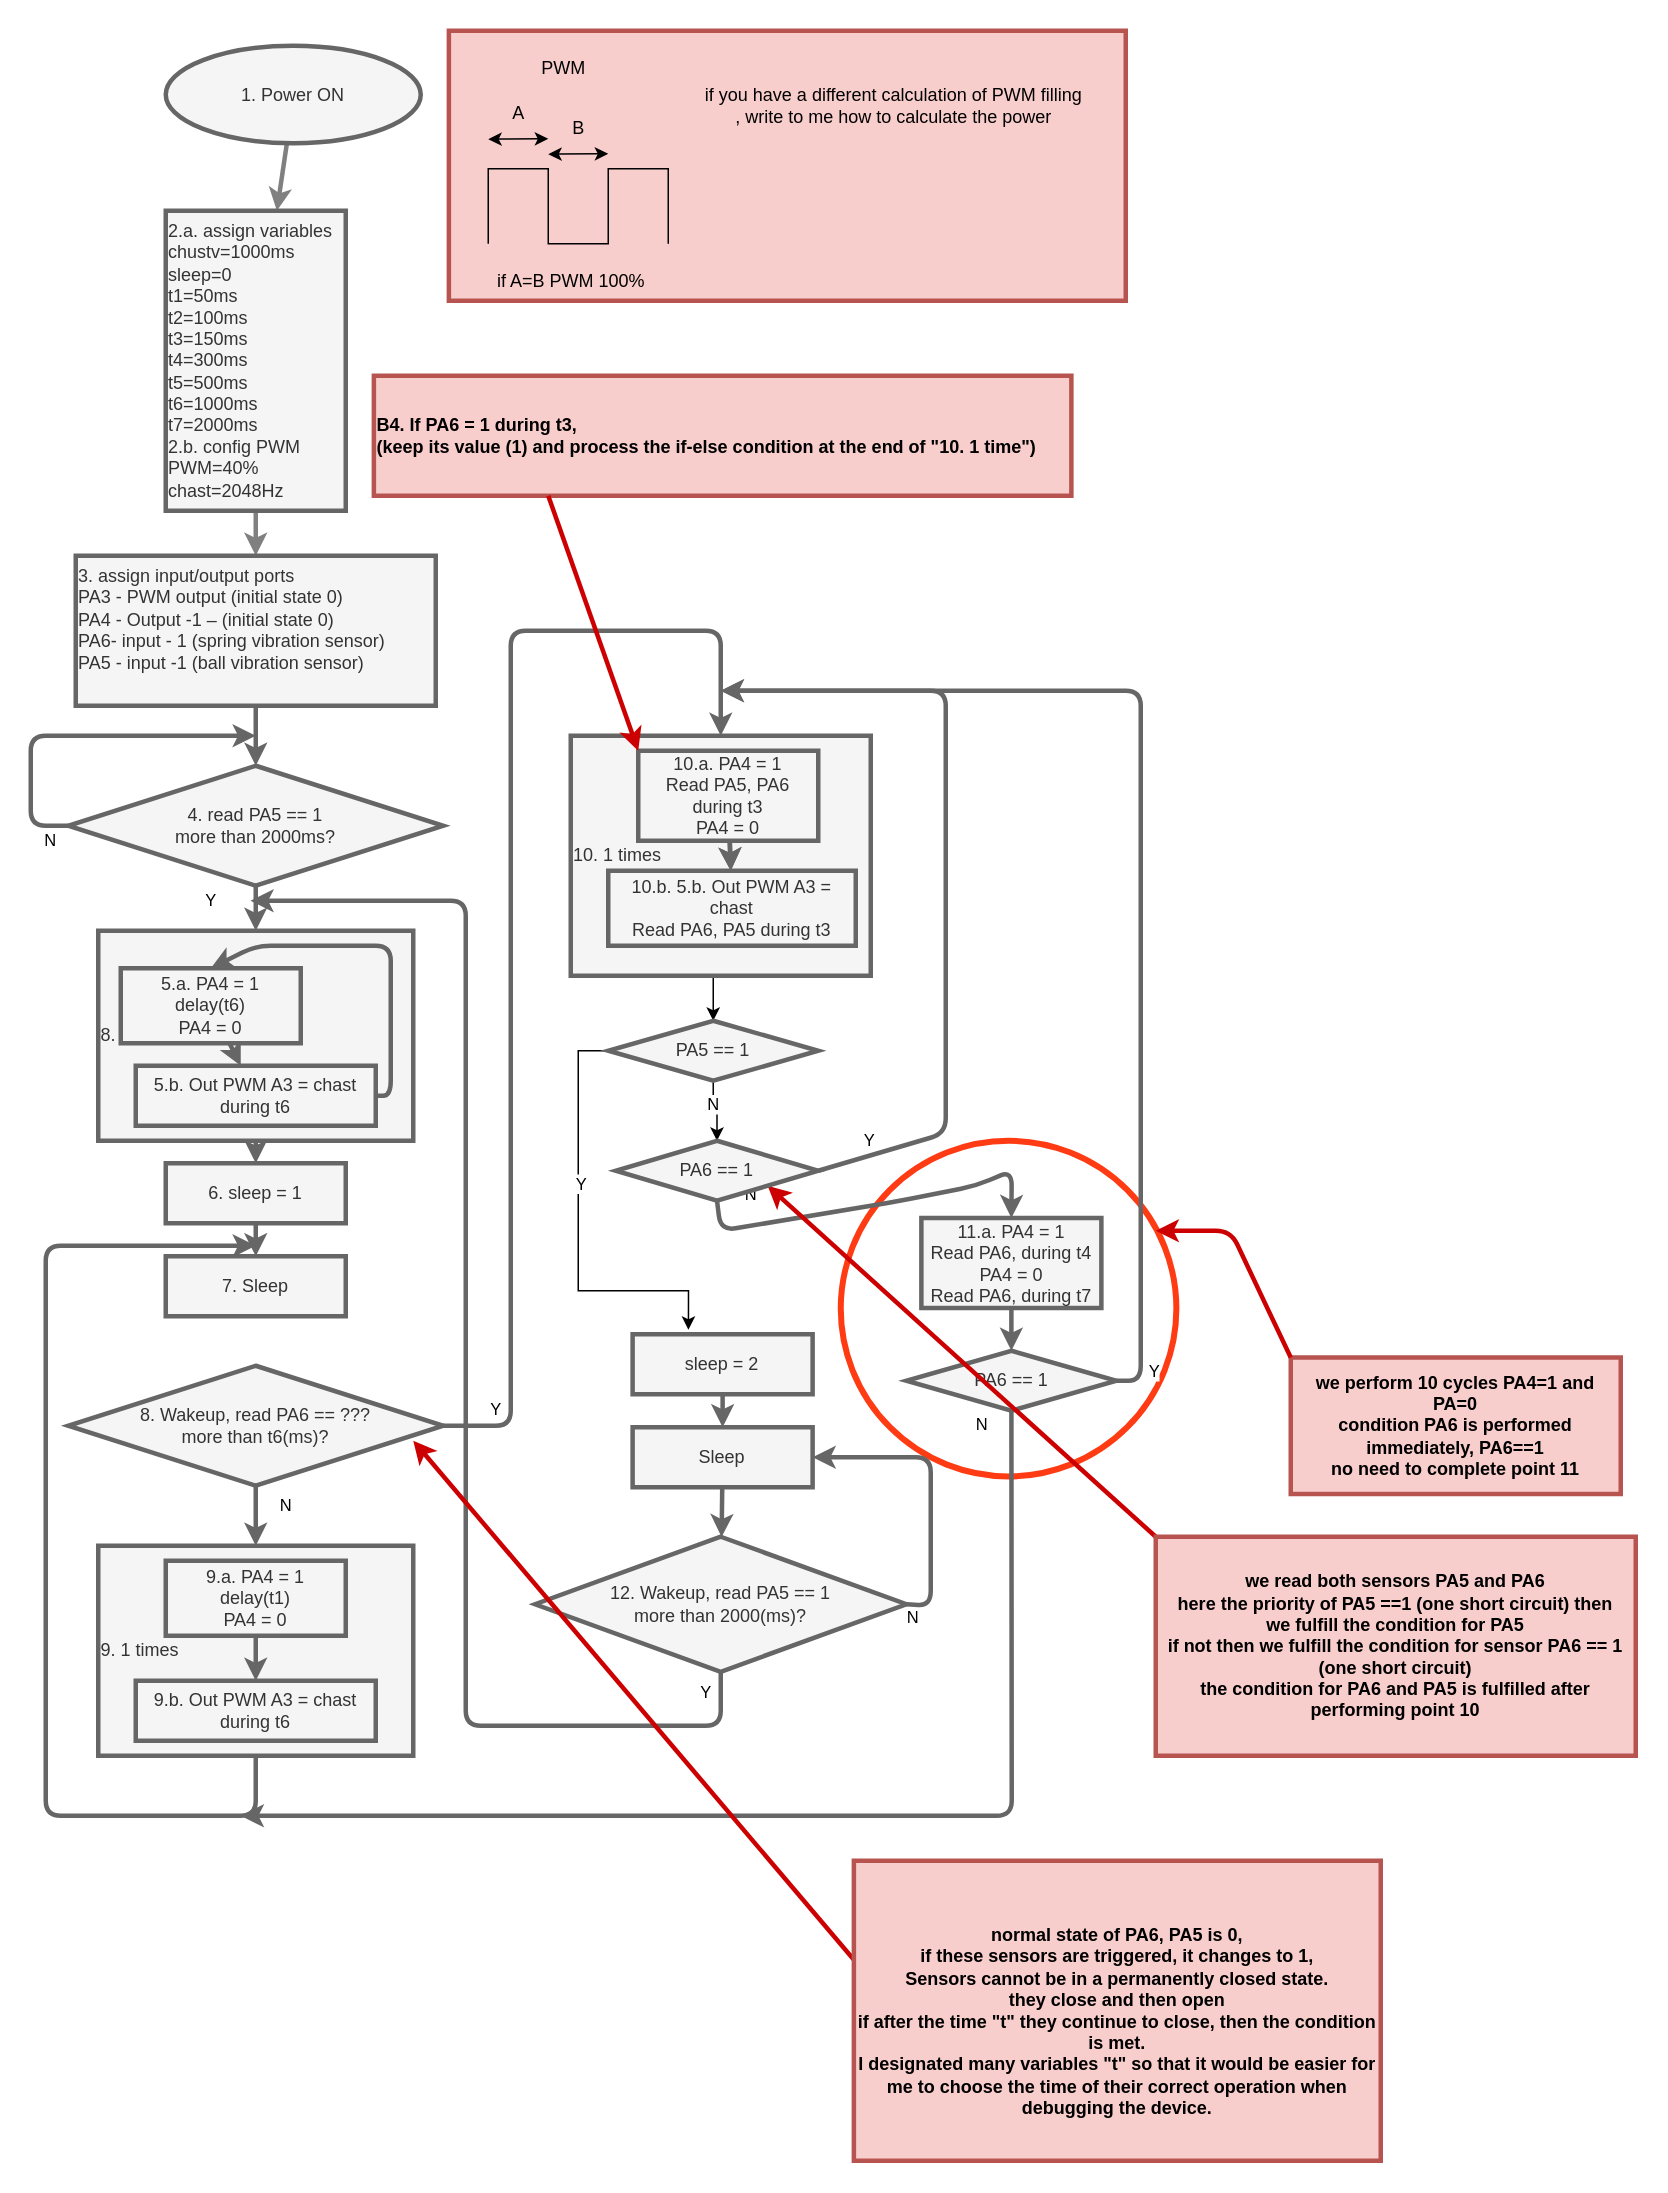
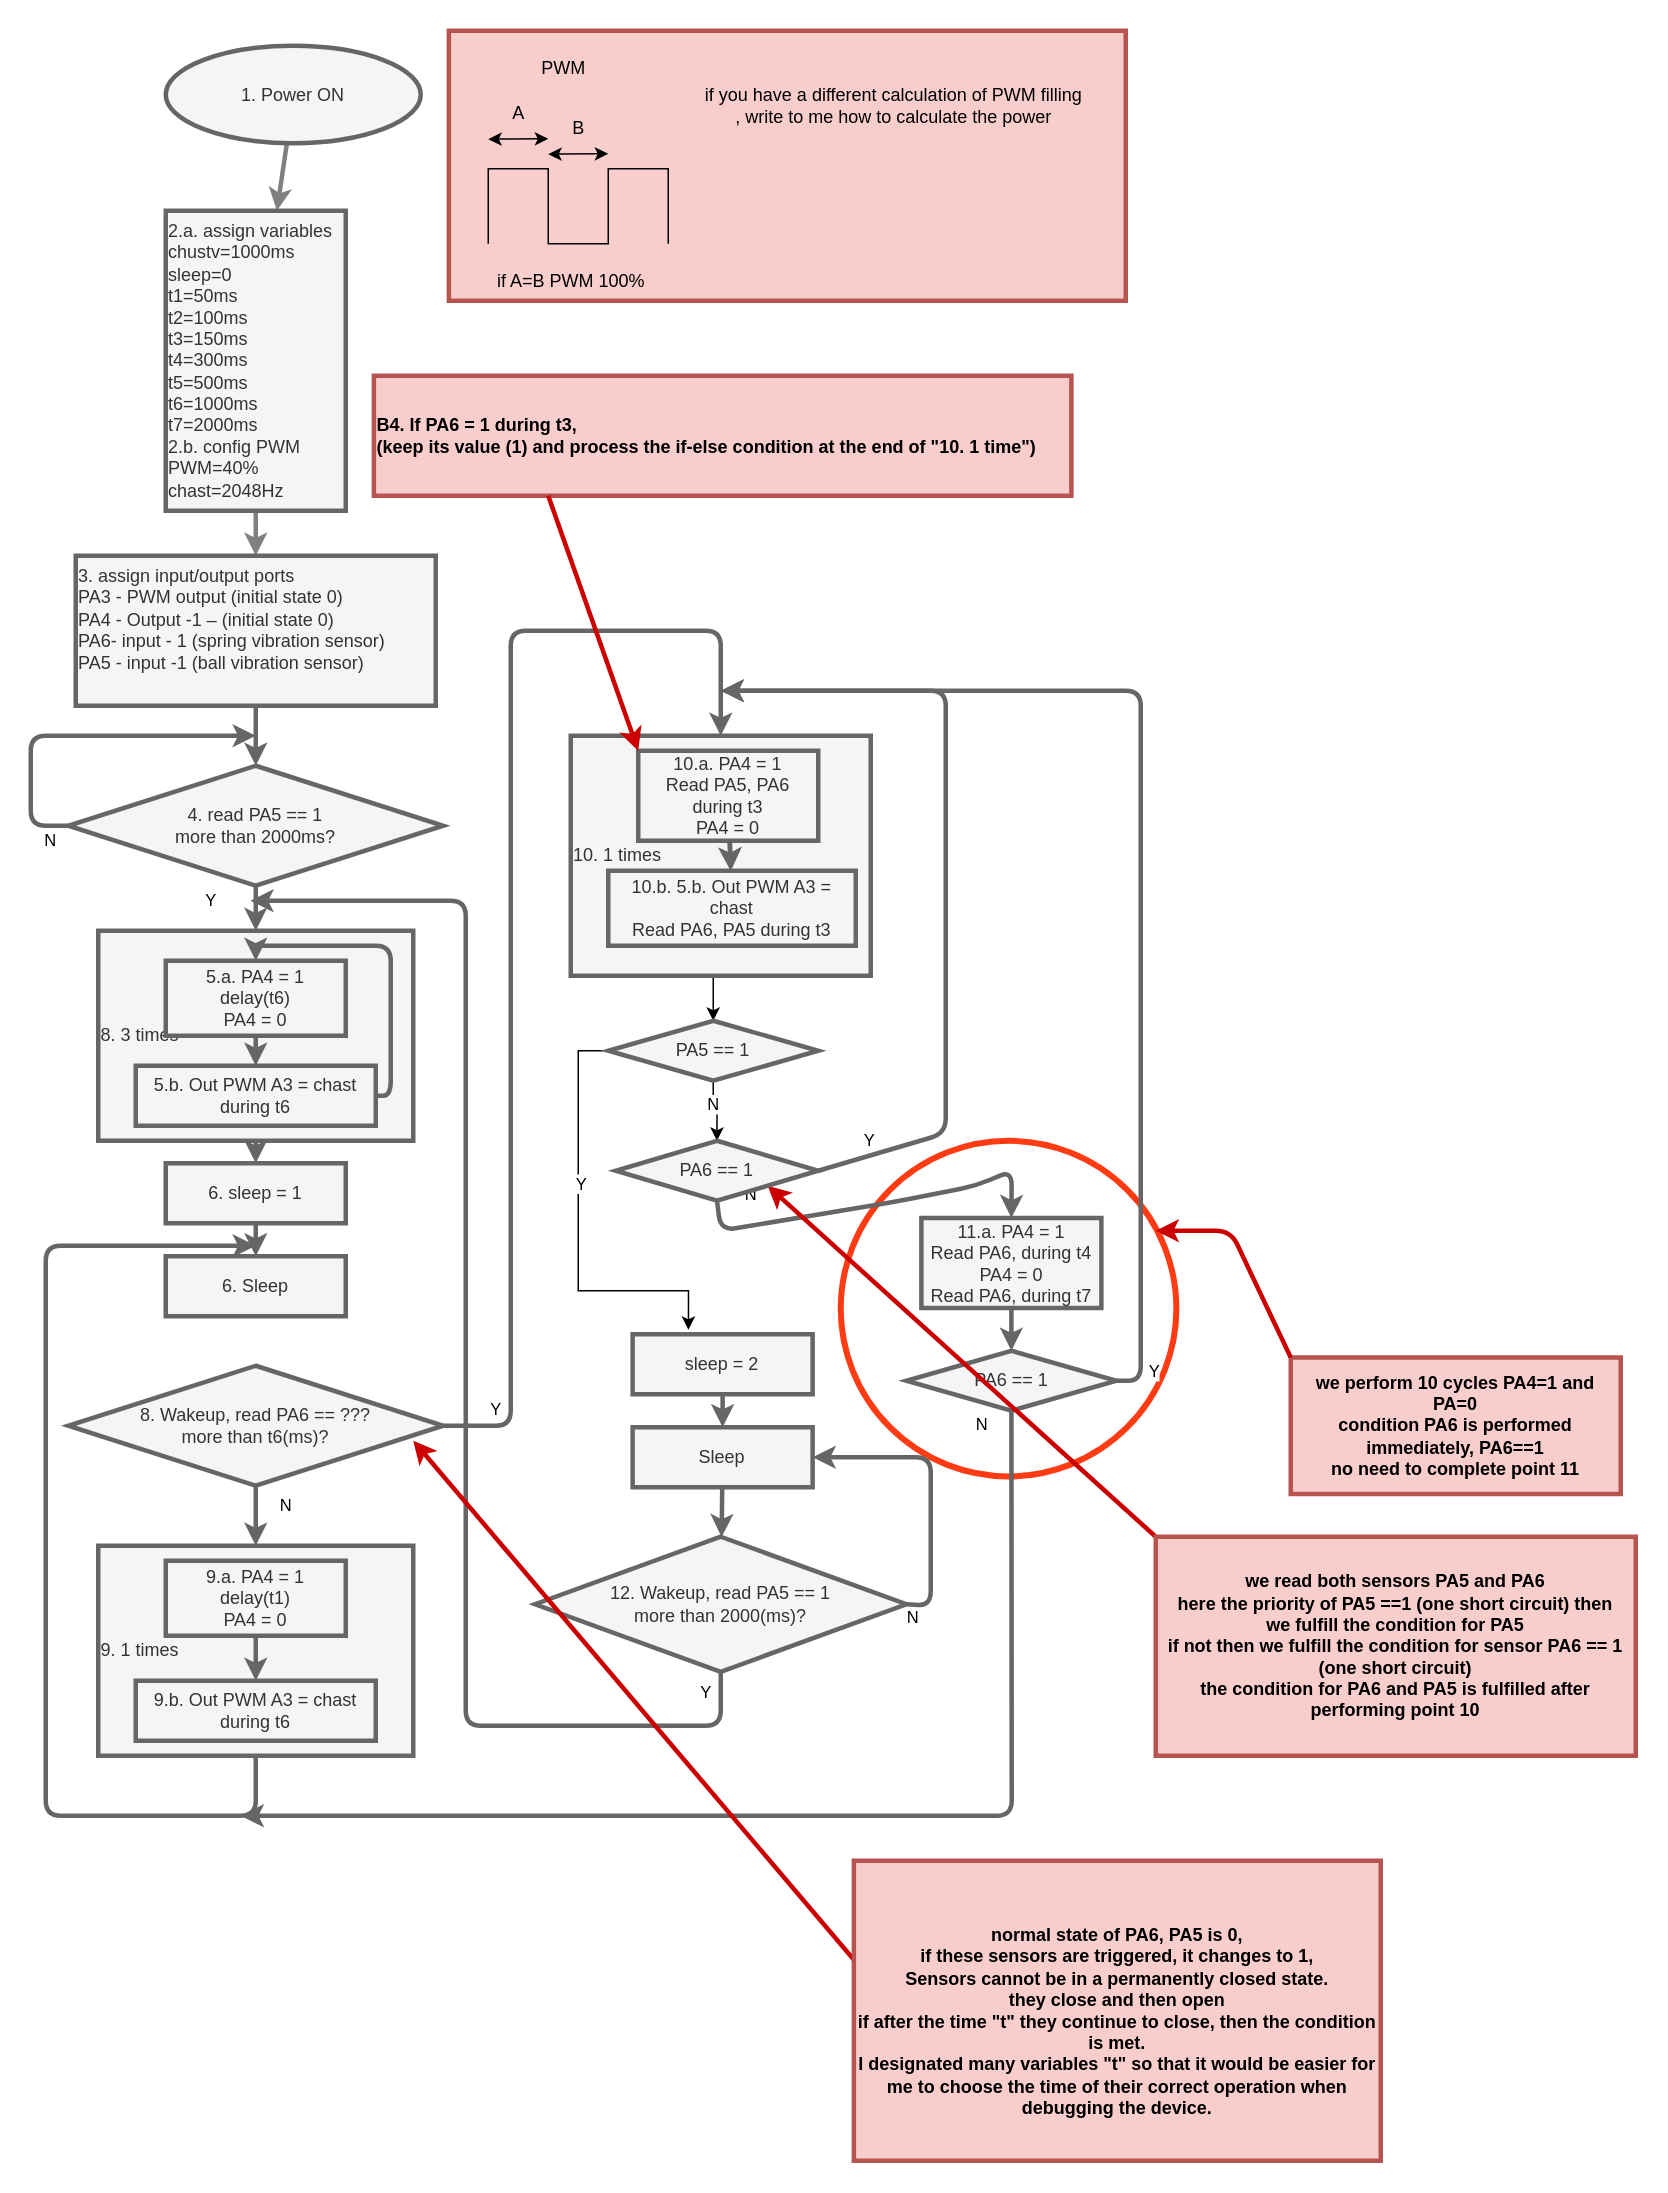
node "5.a. PA4 = 1 delay(t6) PA4 = 0": moved (211, 1006) -> (256, 998)
node "7. Sleep": label "7. Sleep" -> "6. Sleep"
